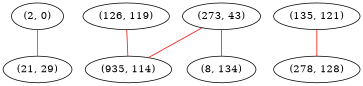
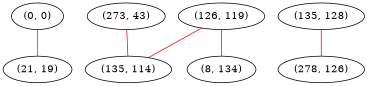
node "(2, 0)": label "(2, 0)" -> "(0, 0)"
node "(135, 121)": label "(135, 121)" -> "(135, 128)"
edge "(273, 43)" -- "(8, 134)": now "(126, 119)" -- "(8, 134)"
node "(21, 29)": label "(21, 29)" -> "(21, 19)"
node "(935, 114)": label "(935, 114)" -> "(135, 114)"
node "(278, 128)": label "(278, 128)" -> "(278, 126)"
